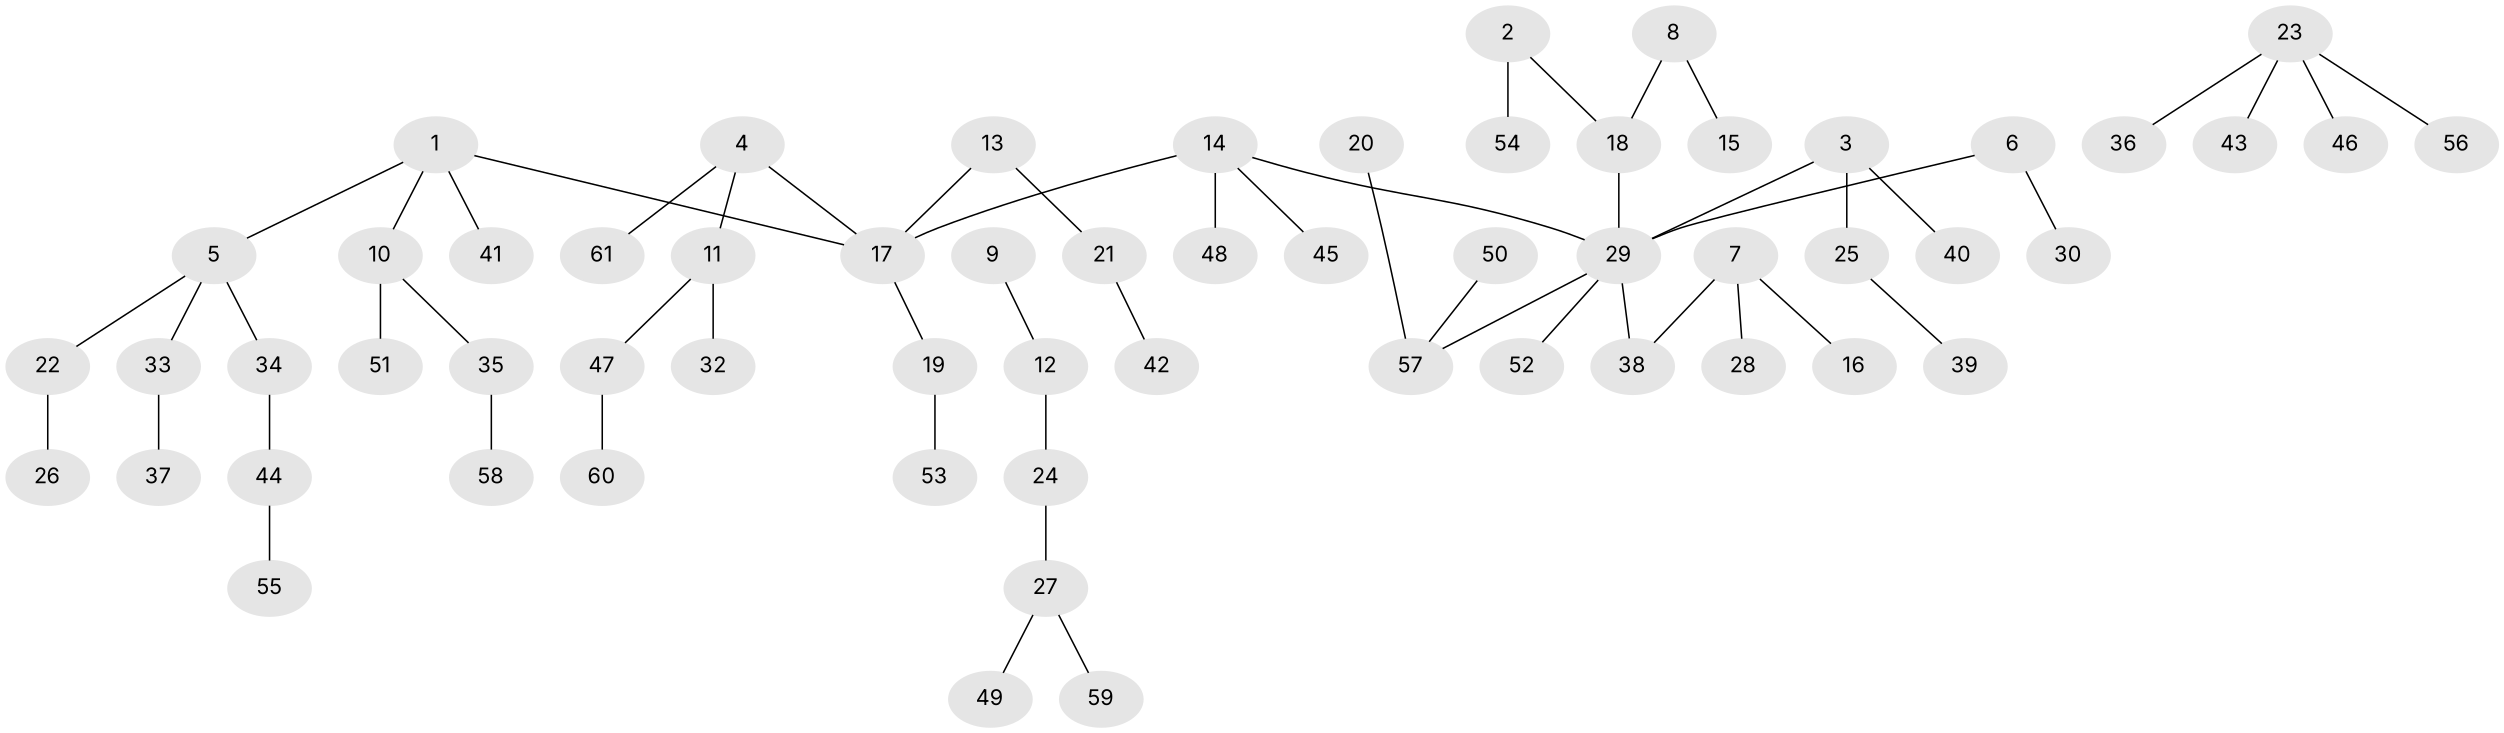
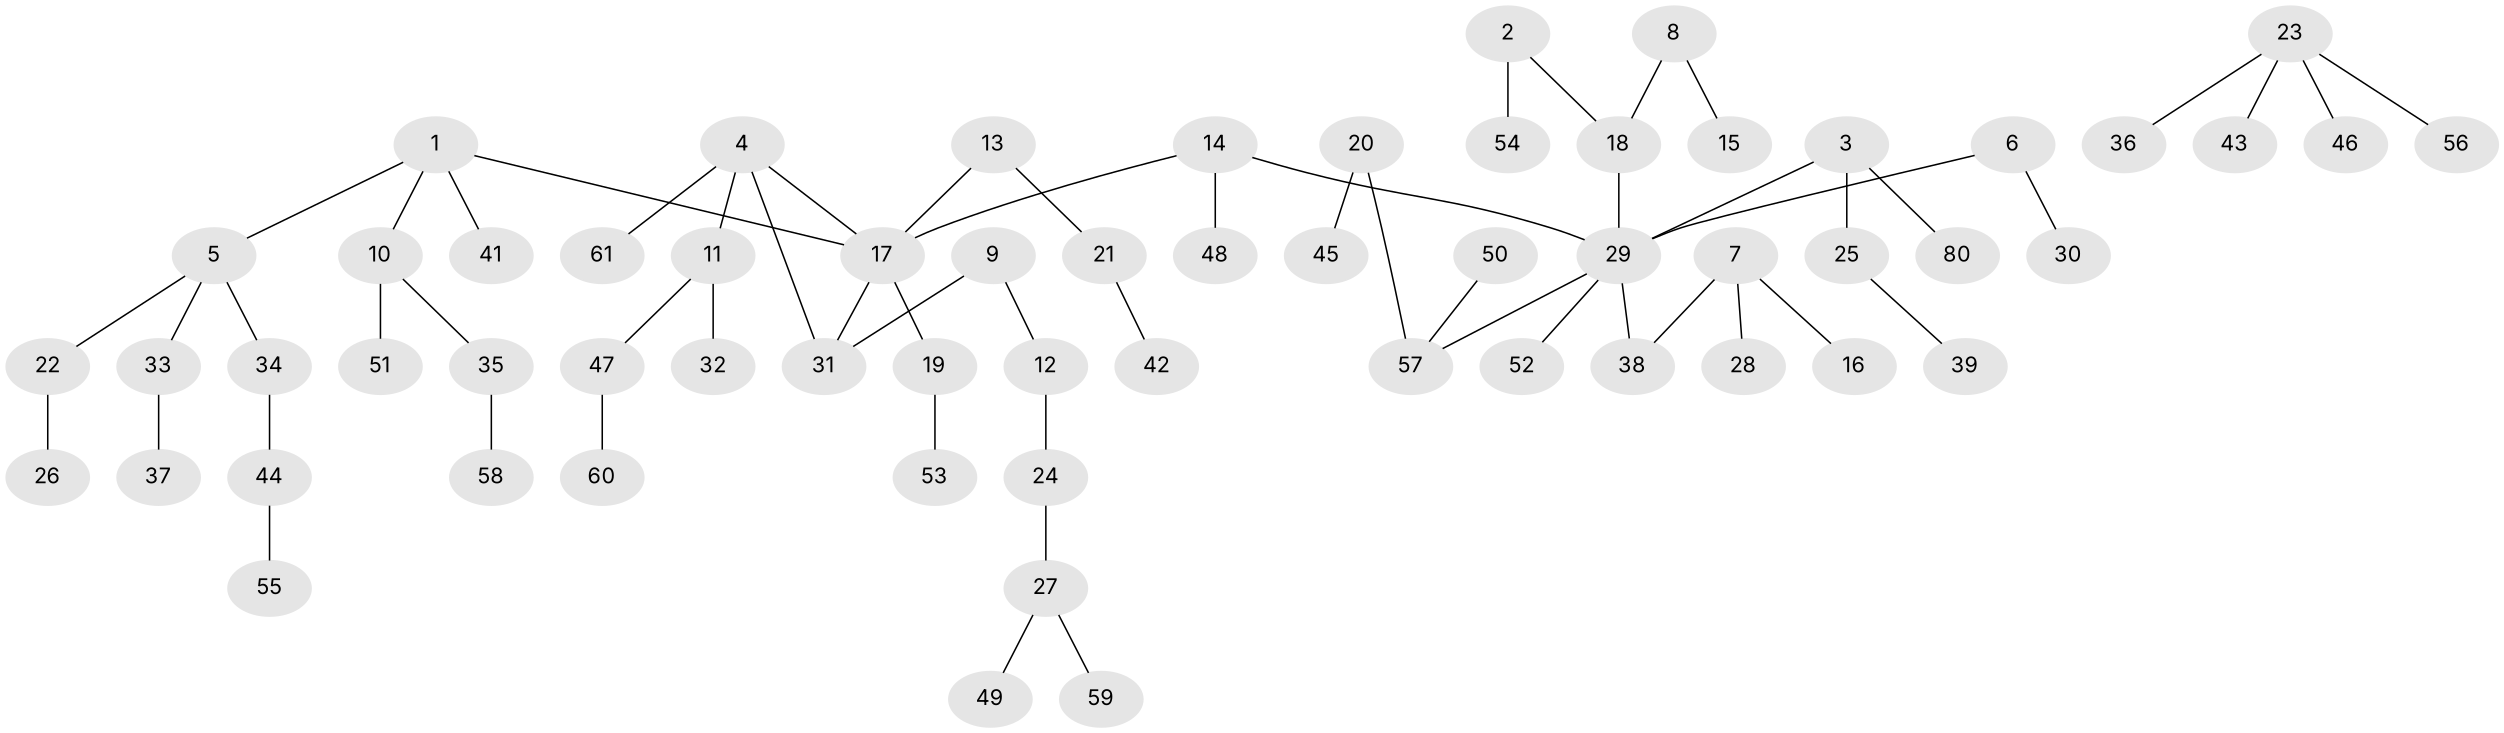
edge "14" -- "45": now "20" -- "45"
node "40": label "40" -> "80"
node "31": added
